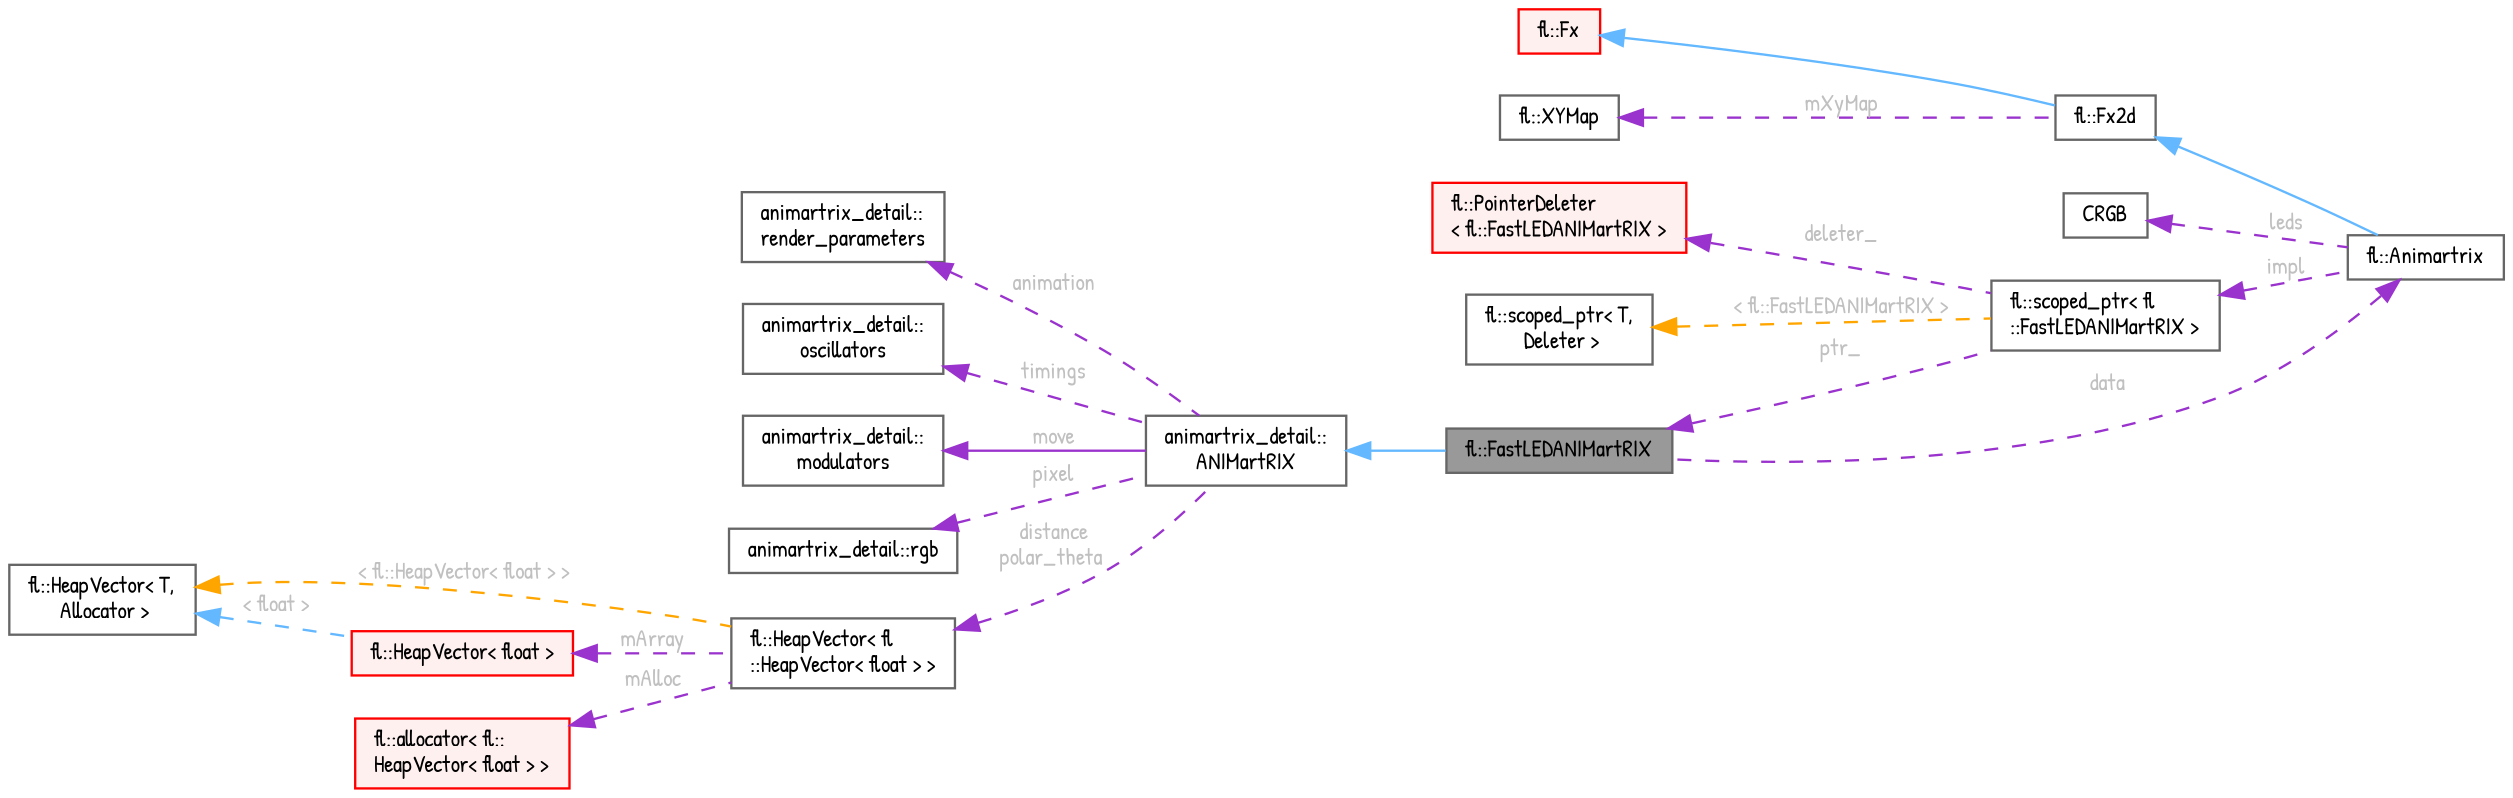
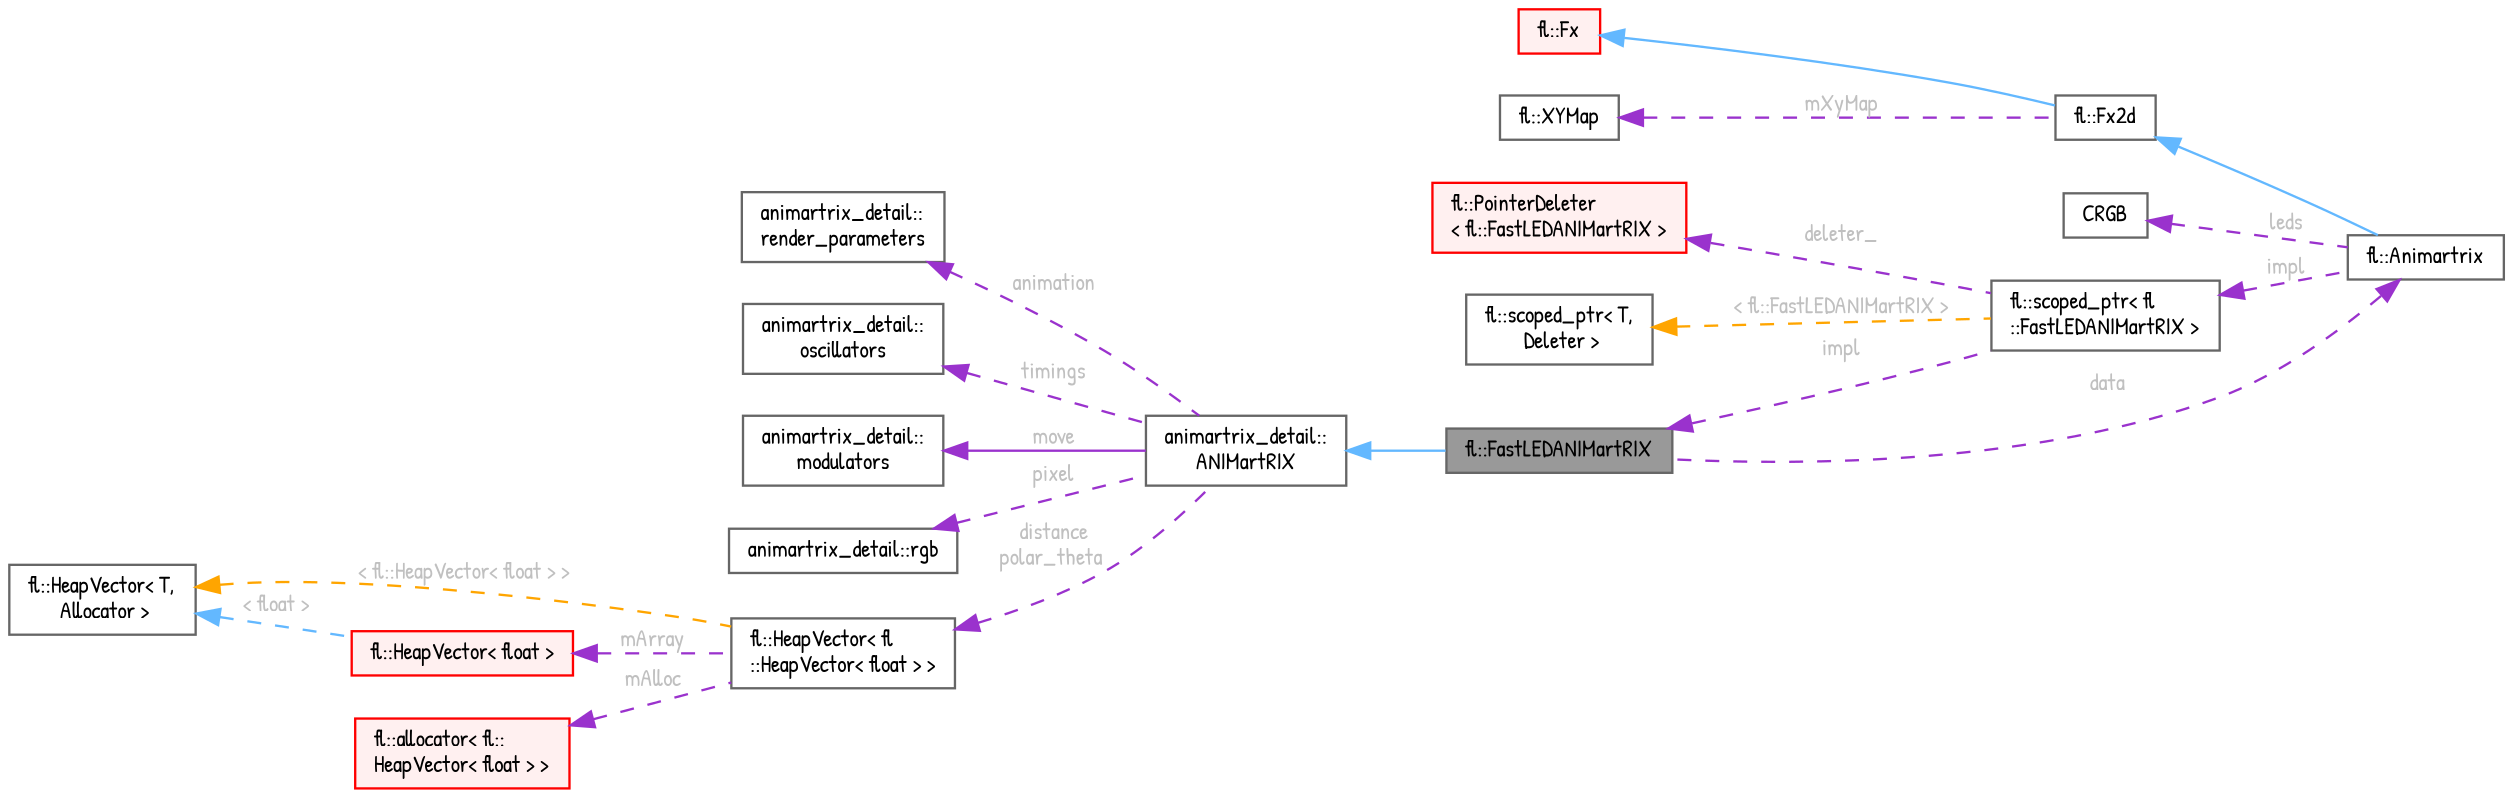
edge "fl::scoped_ptr< fl ::FastLEDANIMartRIX >" -> "fl::FastLEDANIMartRIX": label " ptr_" -> " impl"
